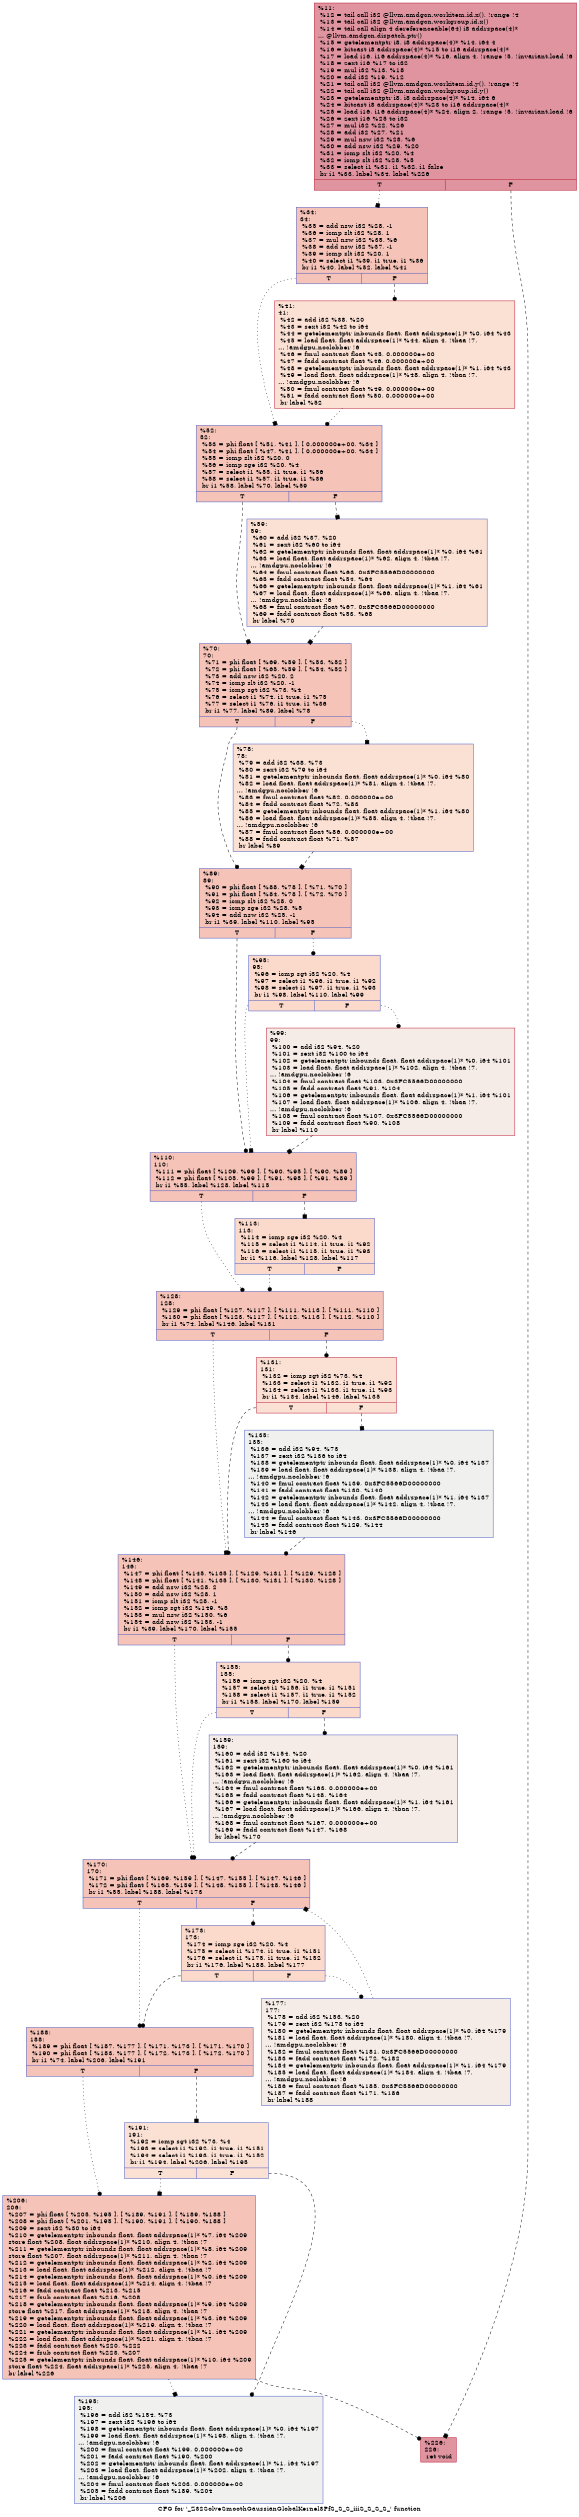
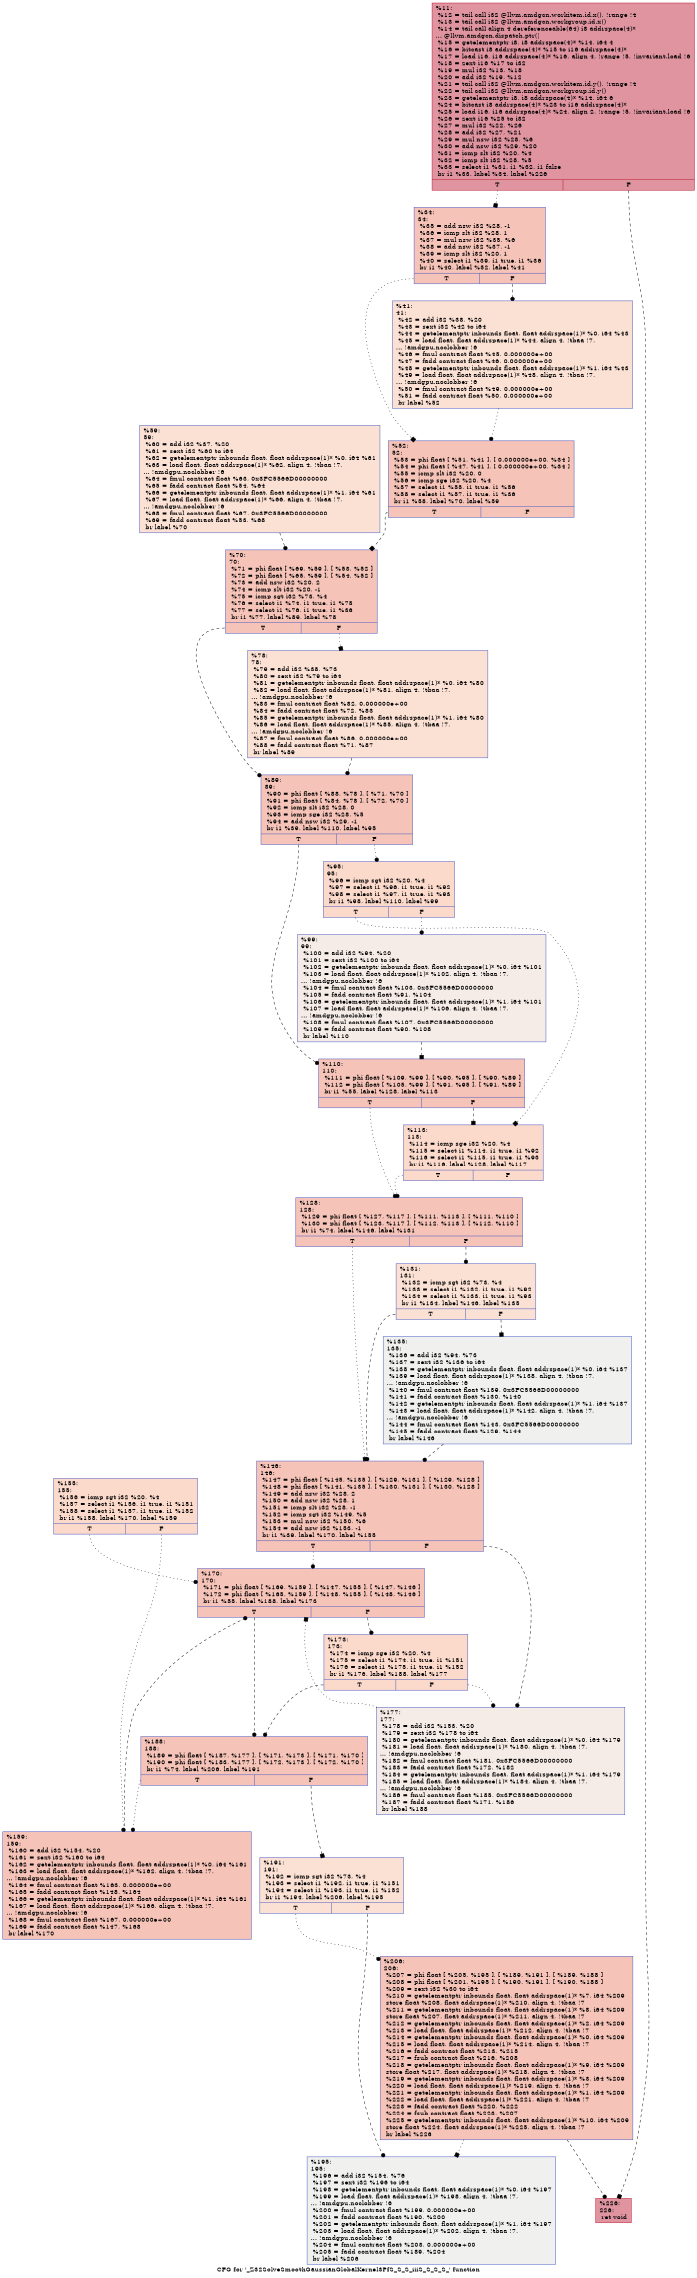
node "%41:": color #b70d28ff -> #3d50c3ff
edge "%52:" -> "%59:": removed
edge "%59:" -> "%70:": arrowhead box -> dot
edge "%78:" -> "%89:": arrowhead box -> dot
node "%89:": text "%94 = add nsw i32 %25, -1" -> "%94 = add nsw i32 %29, -1"
edge "%95:" -> "%110:": now "%95:" -> "%113:"
node "%99:": color #b70d28ff -> #3d50c3ff
node "%110:": text "br i1 %55, label %128, label %115" -> "br i1 %55, label %128, label %113"
node "%131:": color #b70d28ff -> #3d50c3ff
edge "%146:" -> "%155:": now "%146:" -> "%177:"
edge "%155:" -> "%159:": style dashed -> dotted
node "%159:": fillcolor #ead5c970 -> #e8765c70
edge "%170:" -> "%188:": style dotted -> dashed
edge "%188:" -> "%206:": now "%188:" -> "%159:"
edge "%191:" -> "%206:": arrowhead box -> dot
node "%195:": text "%196 = add i32 %154, %73" -> "%196 = add i32 %154, %76"
